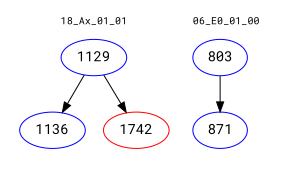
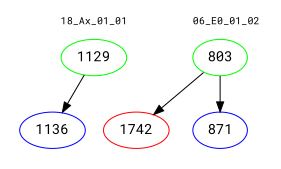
cluster "06_E0_01_00": label "06_E0_01_00" -> "06_E0_01_02"
node "1129": color blue -> green
node "803": color blue -> green
edge "1129" -> "1742": now "803" -> "1742"
